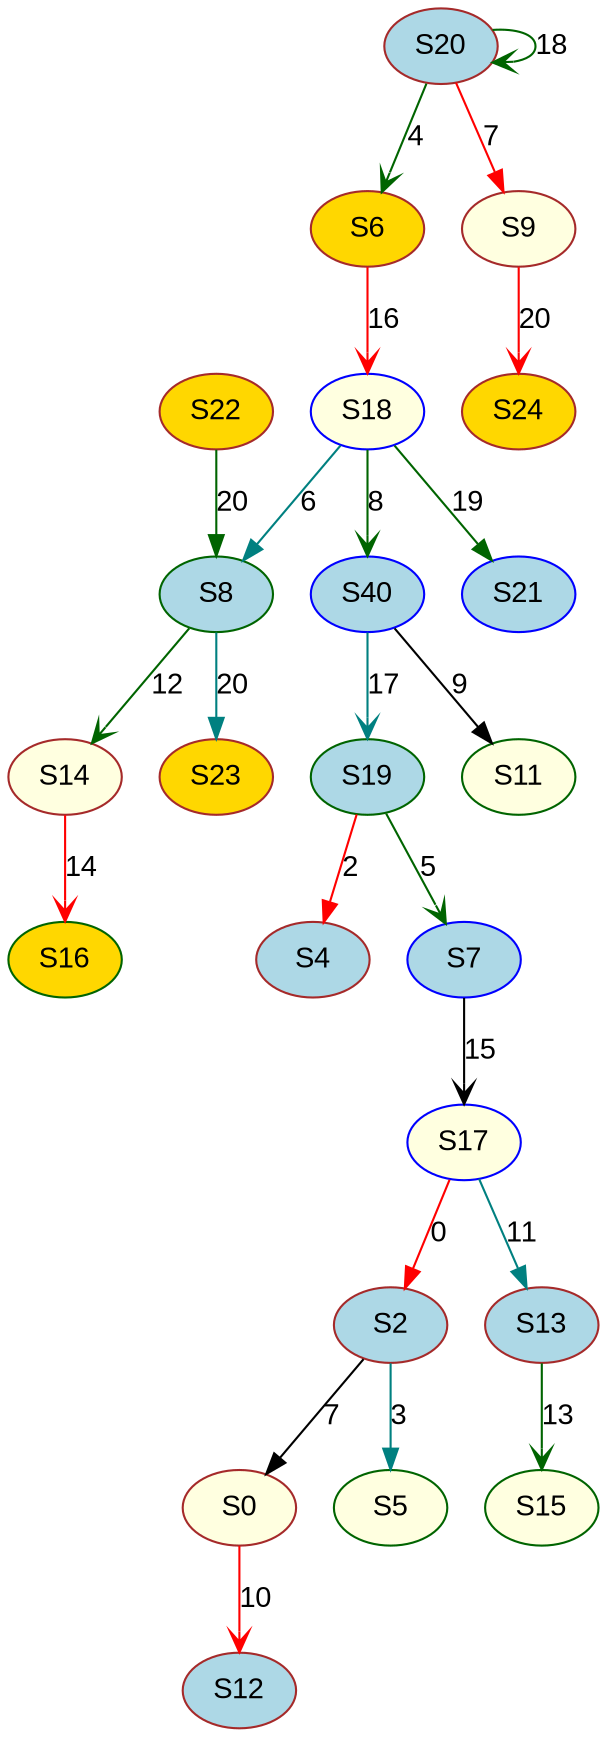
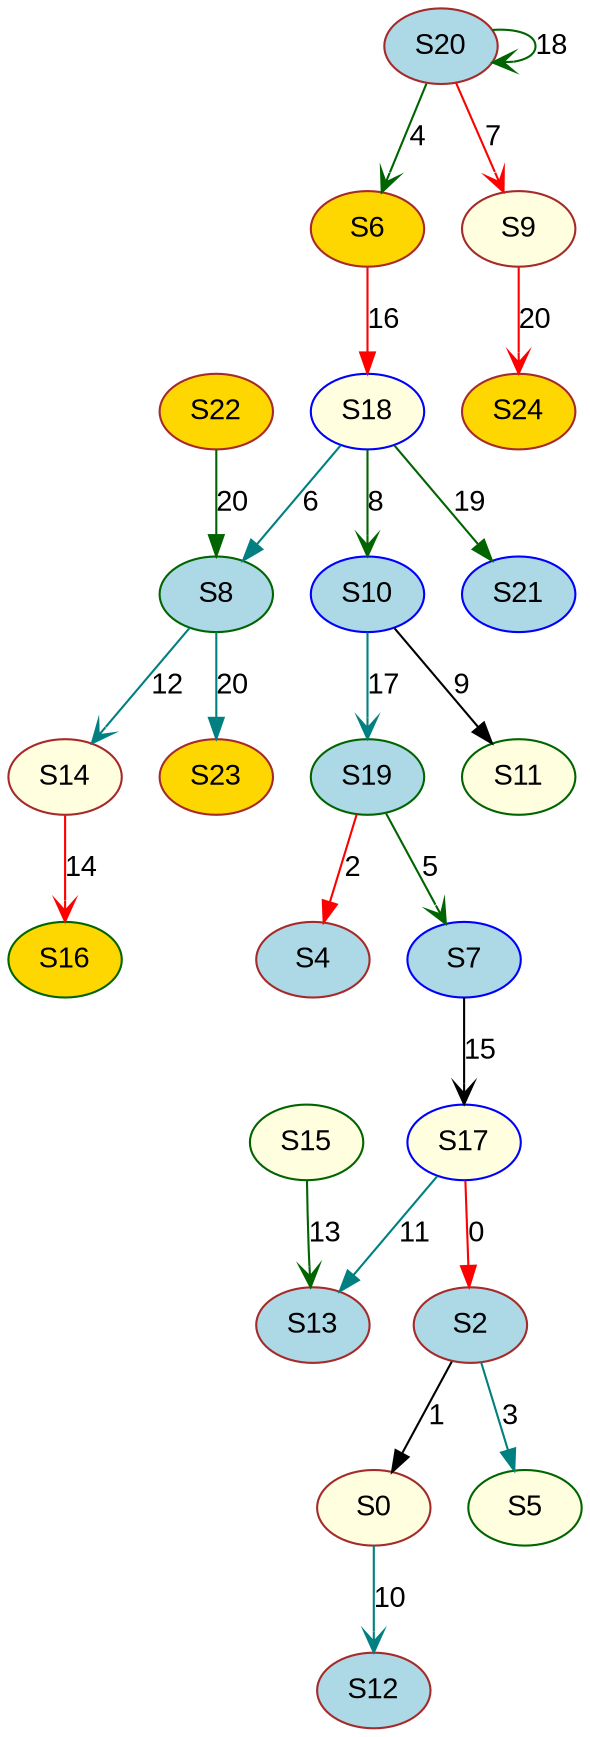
edge "S20" -> "S9": arrowhead normal -> vee
edge "S6" -> "S18": arrowhead vee -> normal
node "S40": label "S40" -> "S10"
edge "S8" -> "S14": color darkgreen -> teal
edge "S13" -> "S15": reversed
edge "S2" -> "S0": label "7" -> "1"
edge "S0" -> "S12": color red -> teal
